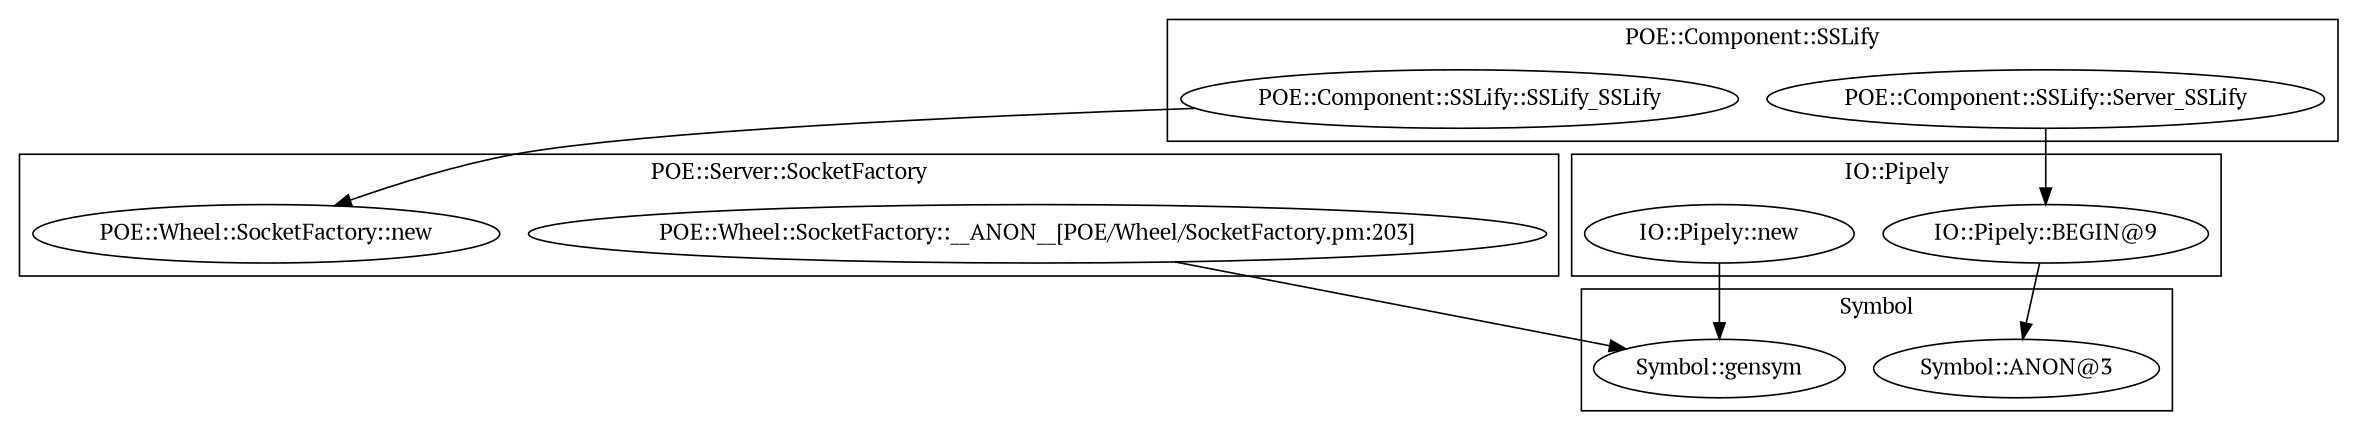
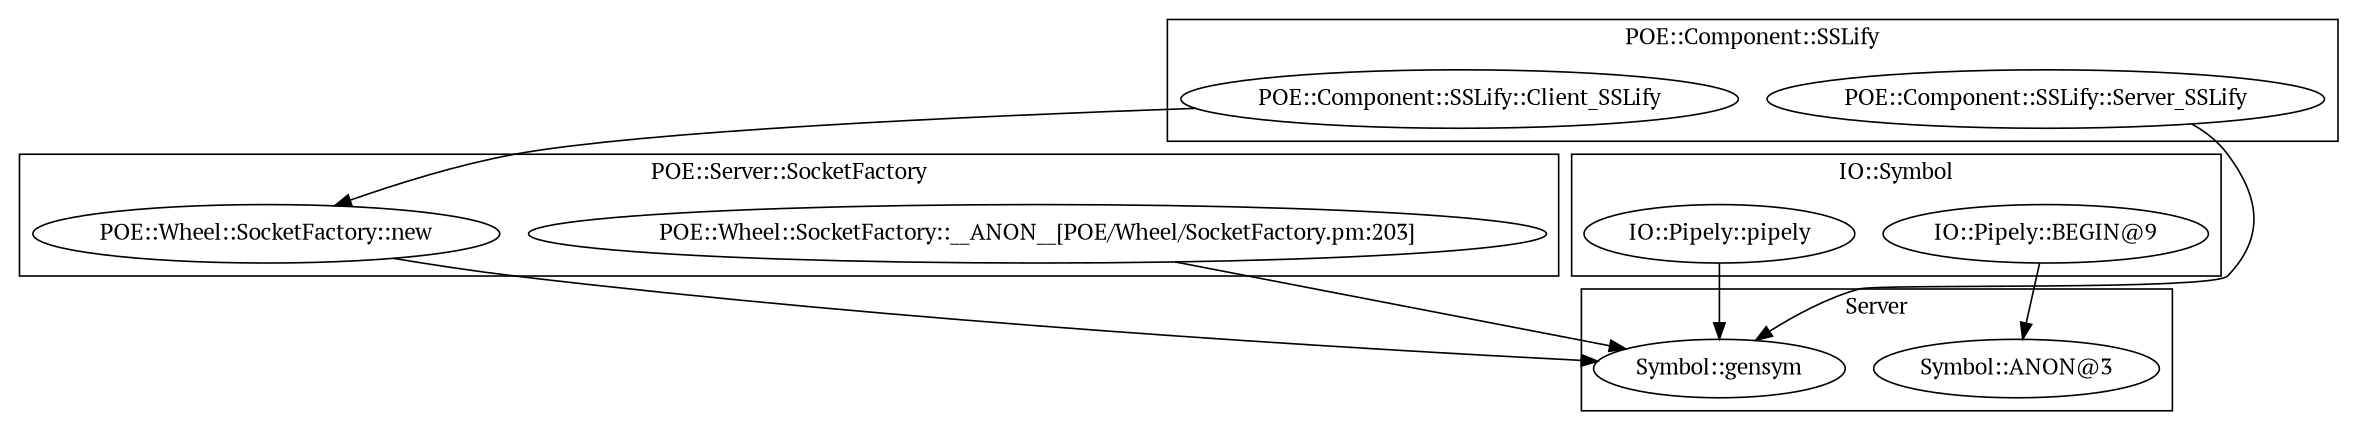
node "POE::Component::SSLify::SSLify_SSLify": label "POE::Component::SSLify::SSLify_SSLify" -> "POE::Component::SSLify::Client_SSLify"
edge "POE::Component::SSLify::Server_SSLify" -> "IO::Pipely::BEGIN@9": now "POE::Component::SSLify::Server_SSLify" -> "Symbol::gensym"
cluster "IO::Pipely": label "IO::Pipely" -> "IO::Symbol"
node "IO::Pipely::new": label "IO::Pipely::new" -> "IO::Pipely::pipely"
cluster "Symbol": label "Symbol" -> "Server"
edge "POE::Wheel::SocketFactory::new" -> "Symbol::gensym": added
